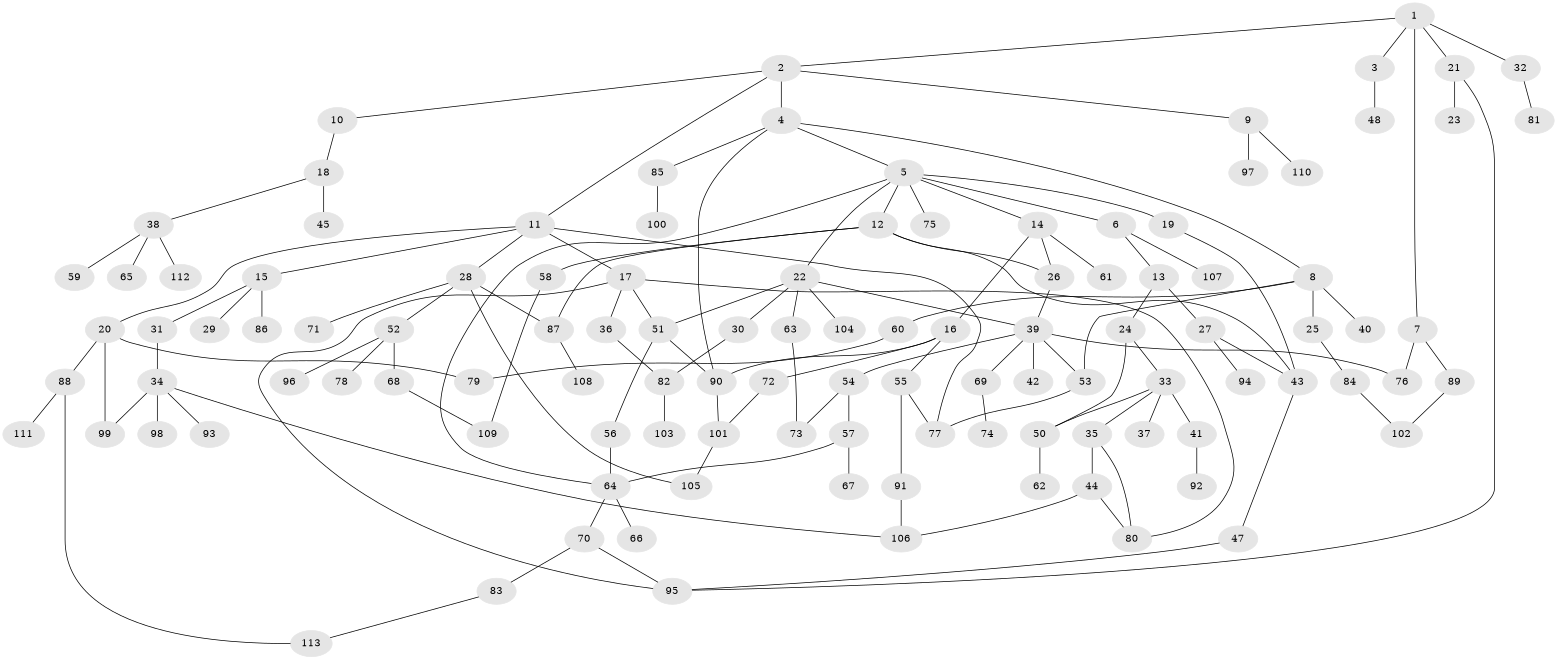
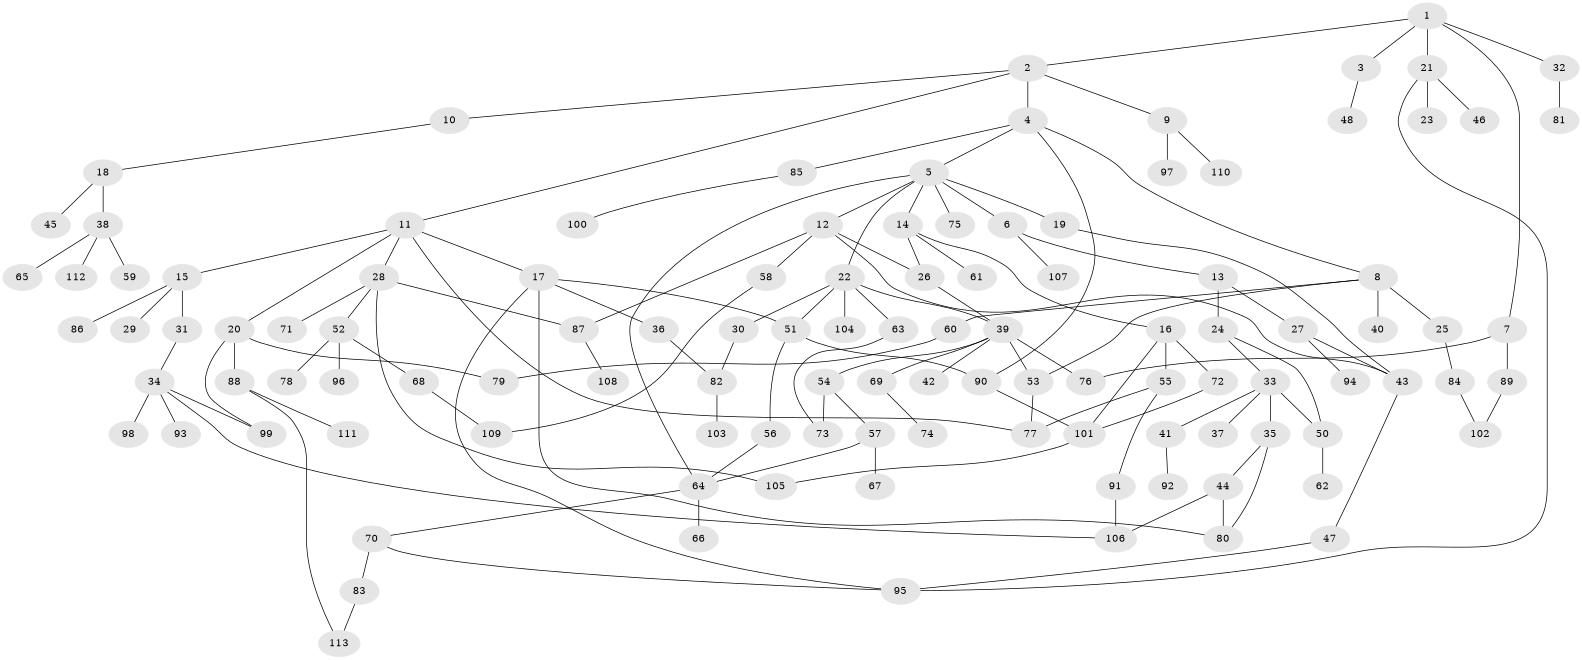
node "46": added
edge "16" -- "90": now "16" -- "101"
